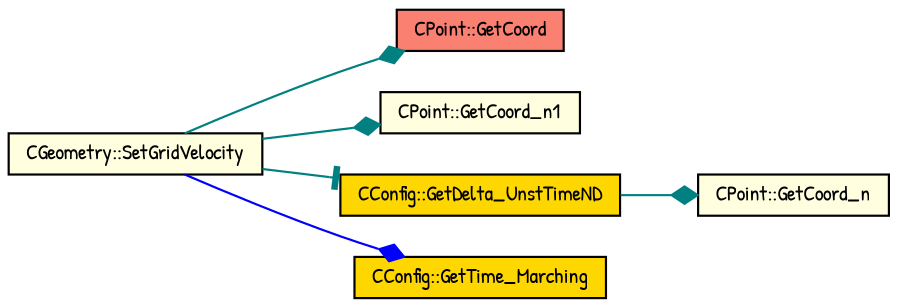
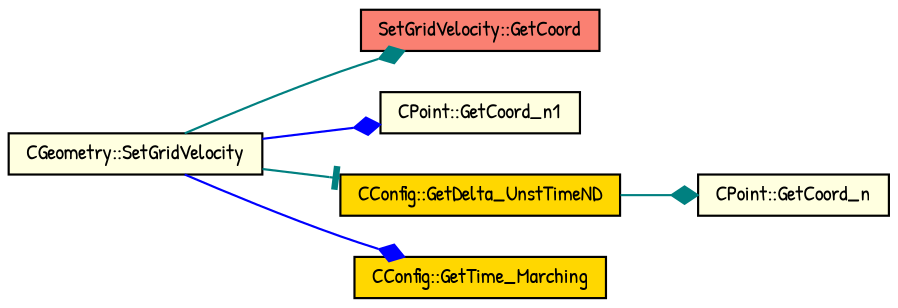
node "CPoint::GetCoord": label "CPoint::GetCoord" -> "SetGridVelocity::GetCoord"
edge "CGeometry::SetGridVelocity" -> "CPoint::GetCoord_n1": color teal -> blue
